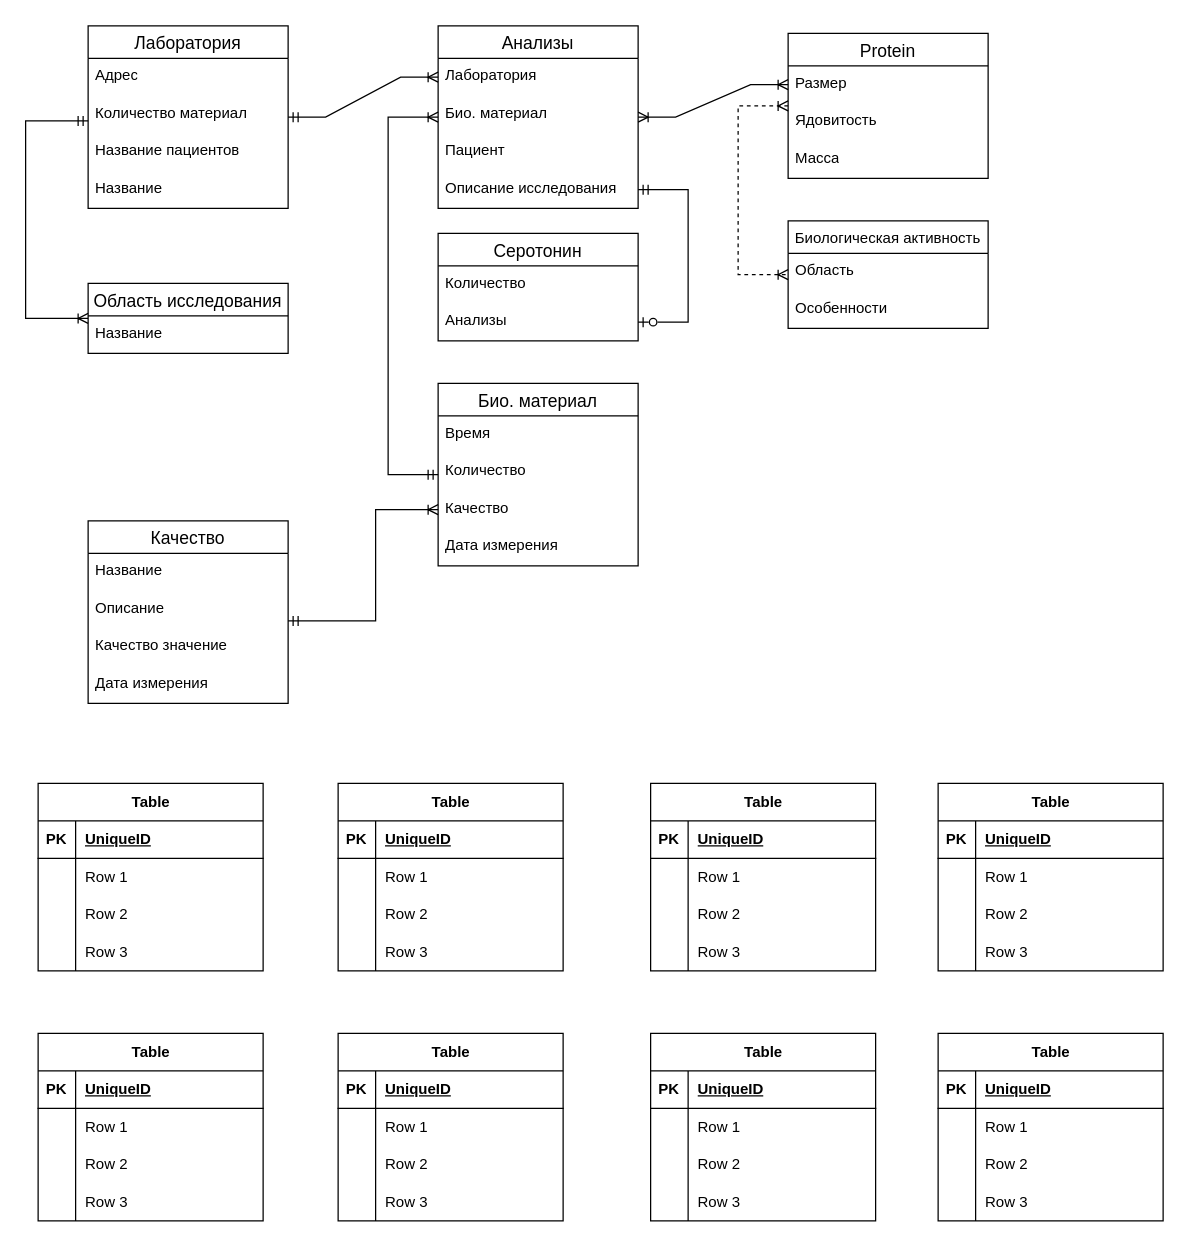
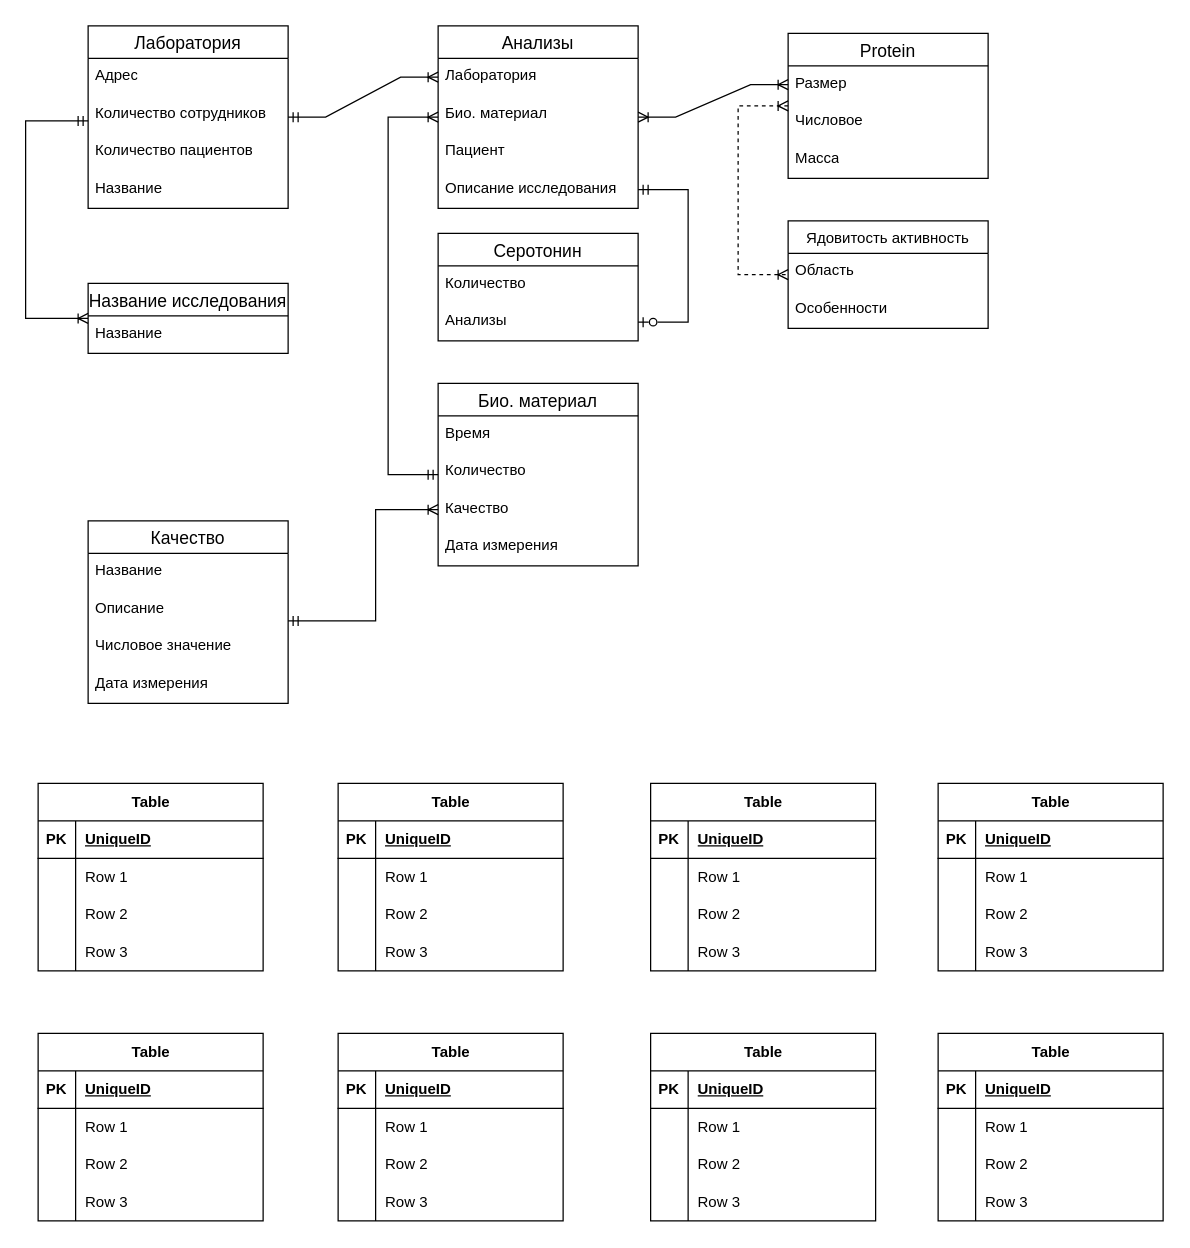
node "Количество материал": label "Количество материал" -> "Количество сотрудников"
node "Ядовитость": label "Ядовитость" -> "Числовое"
node "Название пациентов": label "Название пациентов" -> "Количество пациентов"
node "Биологическая активность": label "Биологическая активность" -> "Ядовитость активность"
node "Область исследования": label "Область исследования" -> "Название исследования"
node "Качество значение": label "Качество значение" -> "Числовое значение"
